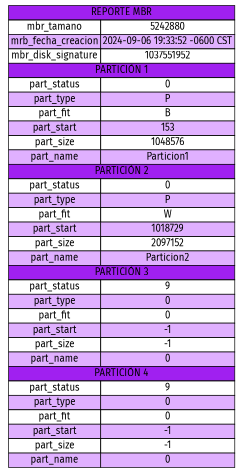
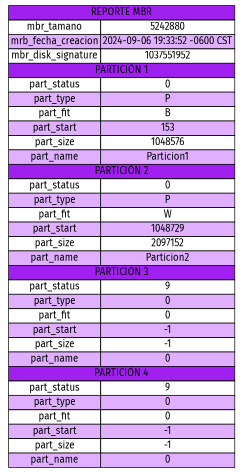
node "REPORTE MBR": text "1018729" -> "1048729"
